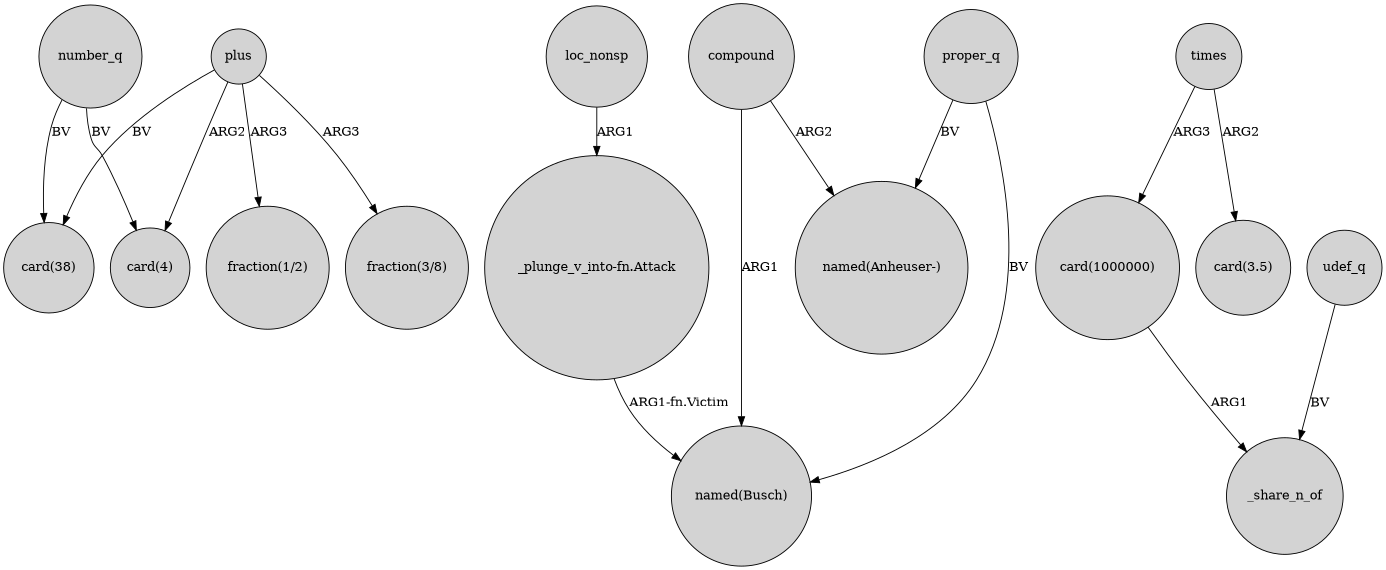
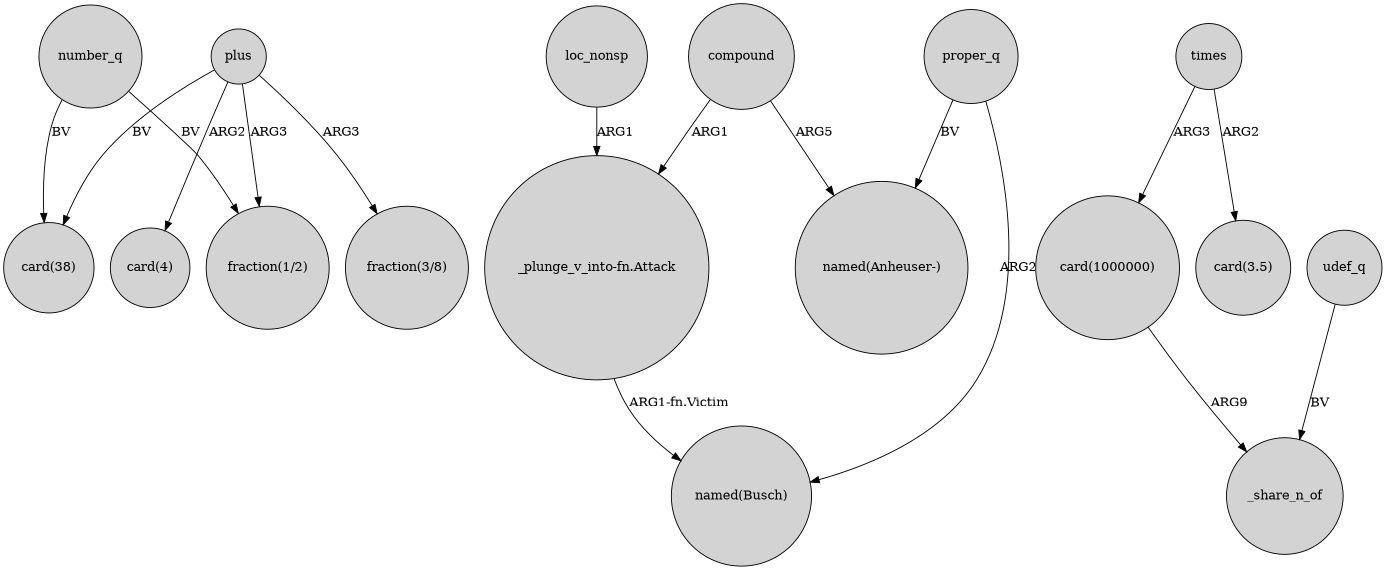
edge "compound" -> "named(Anheuser-)": label "ARG2" -> "ARG5"
edge "number_q" -> "card(4)": now "number_q" -> "fraction(1/2)"
edge "compound" -> "named(Busch)": now "compound" -> "_plunge_v_into-fn.Attack"
edge "proper_q" -> "named(Busch)": label "BV" -> "ARG2"
edge "card(1000000)" -> "_share_n_of": label "ARG1" -> "ARG9"
